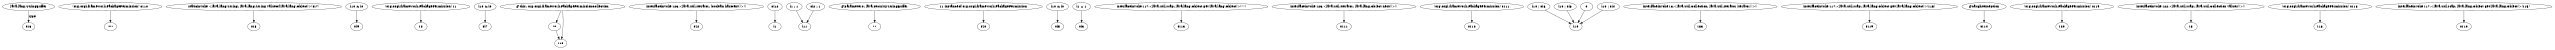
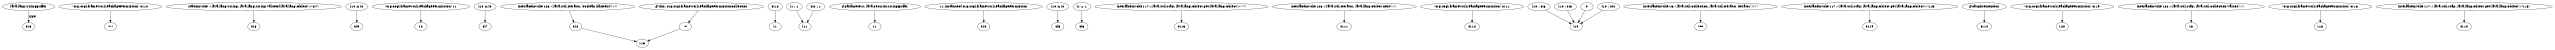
edge "@this: org.osgi.framework.PackagePermissionCollection" -> "r16": now "$z2" -> "r16"
